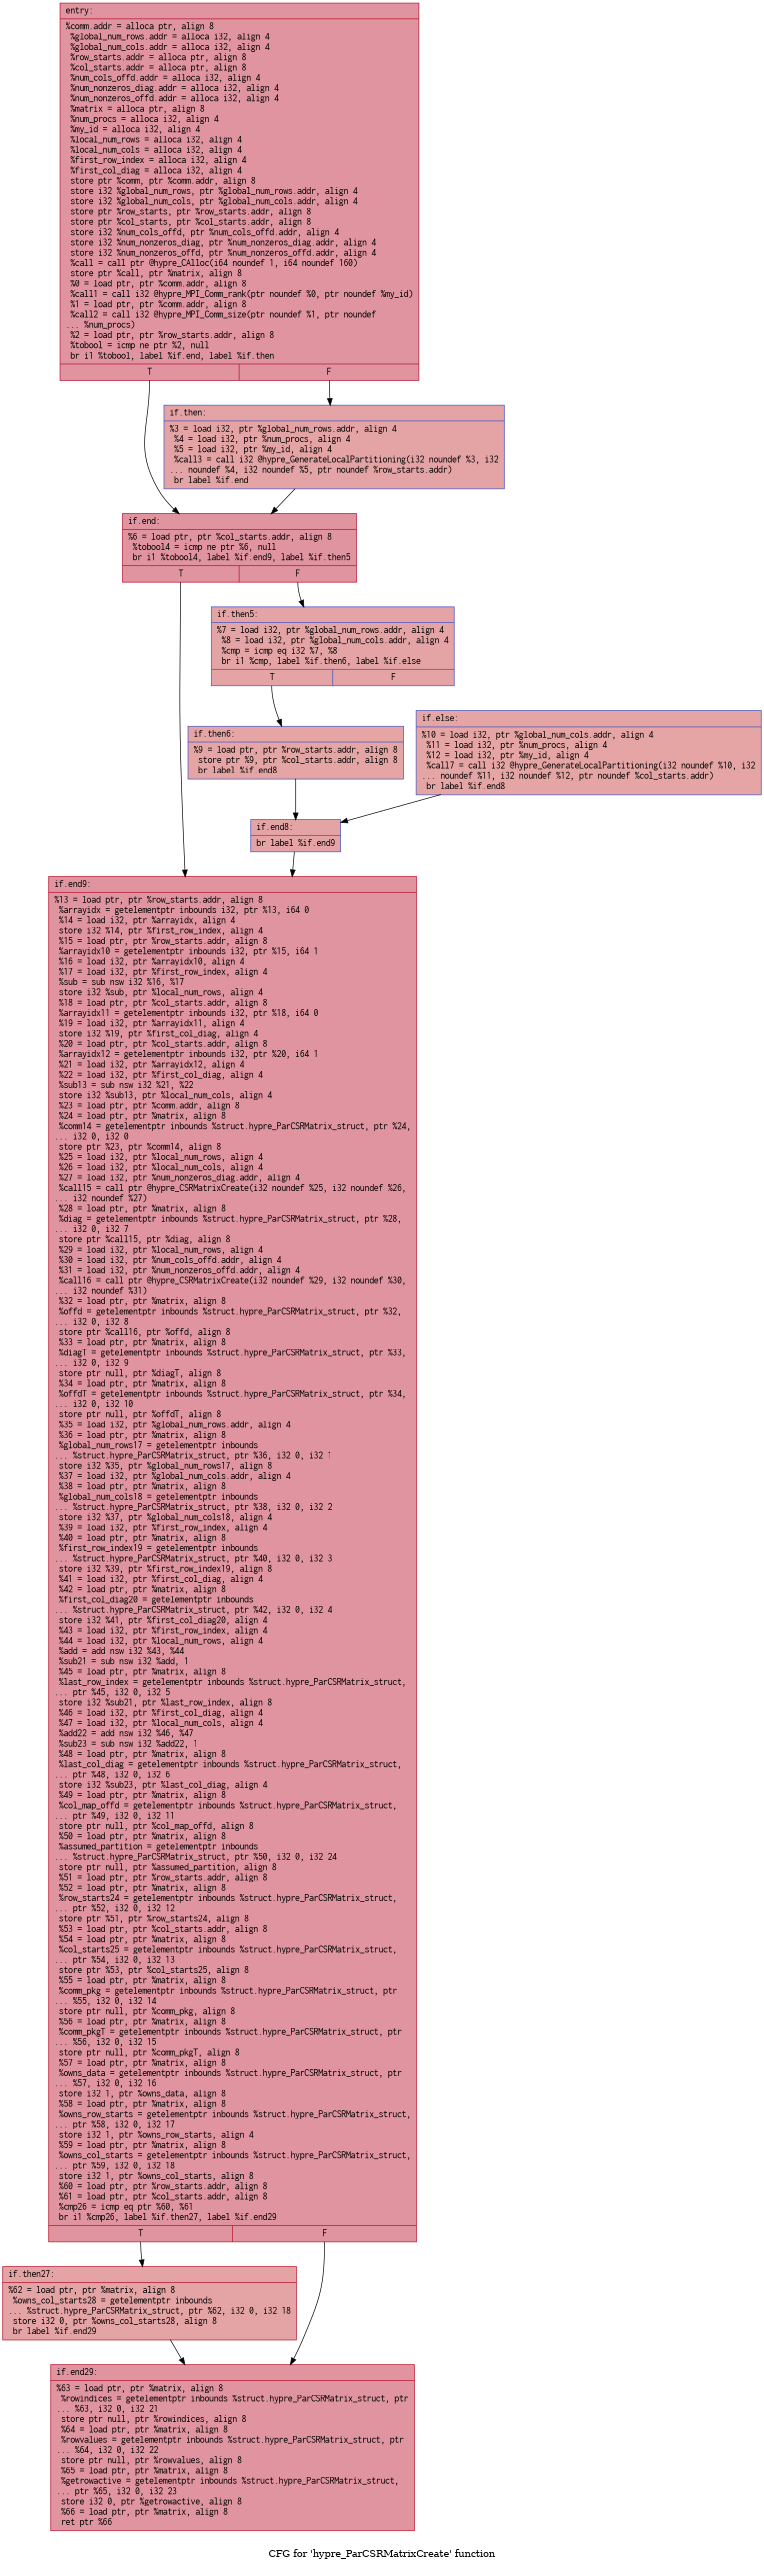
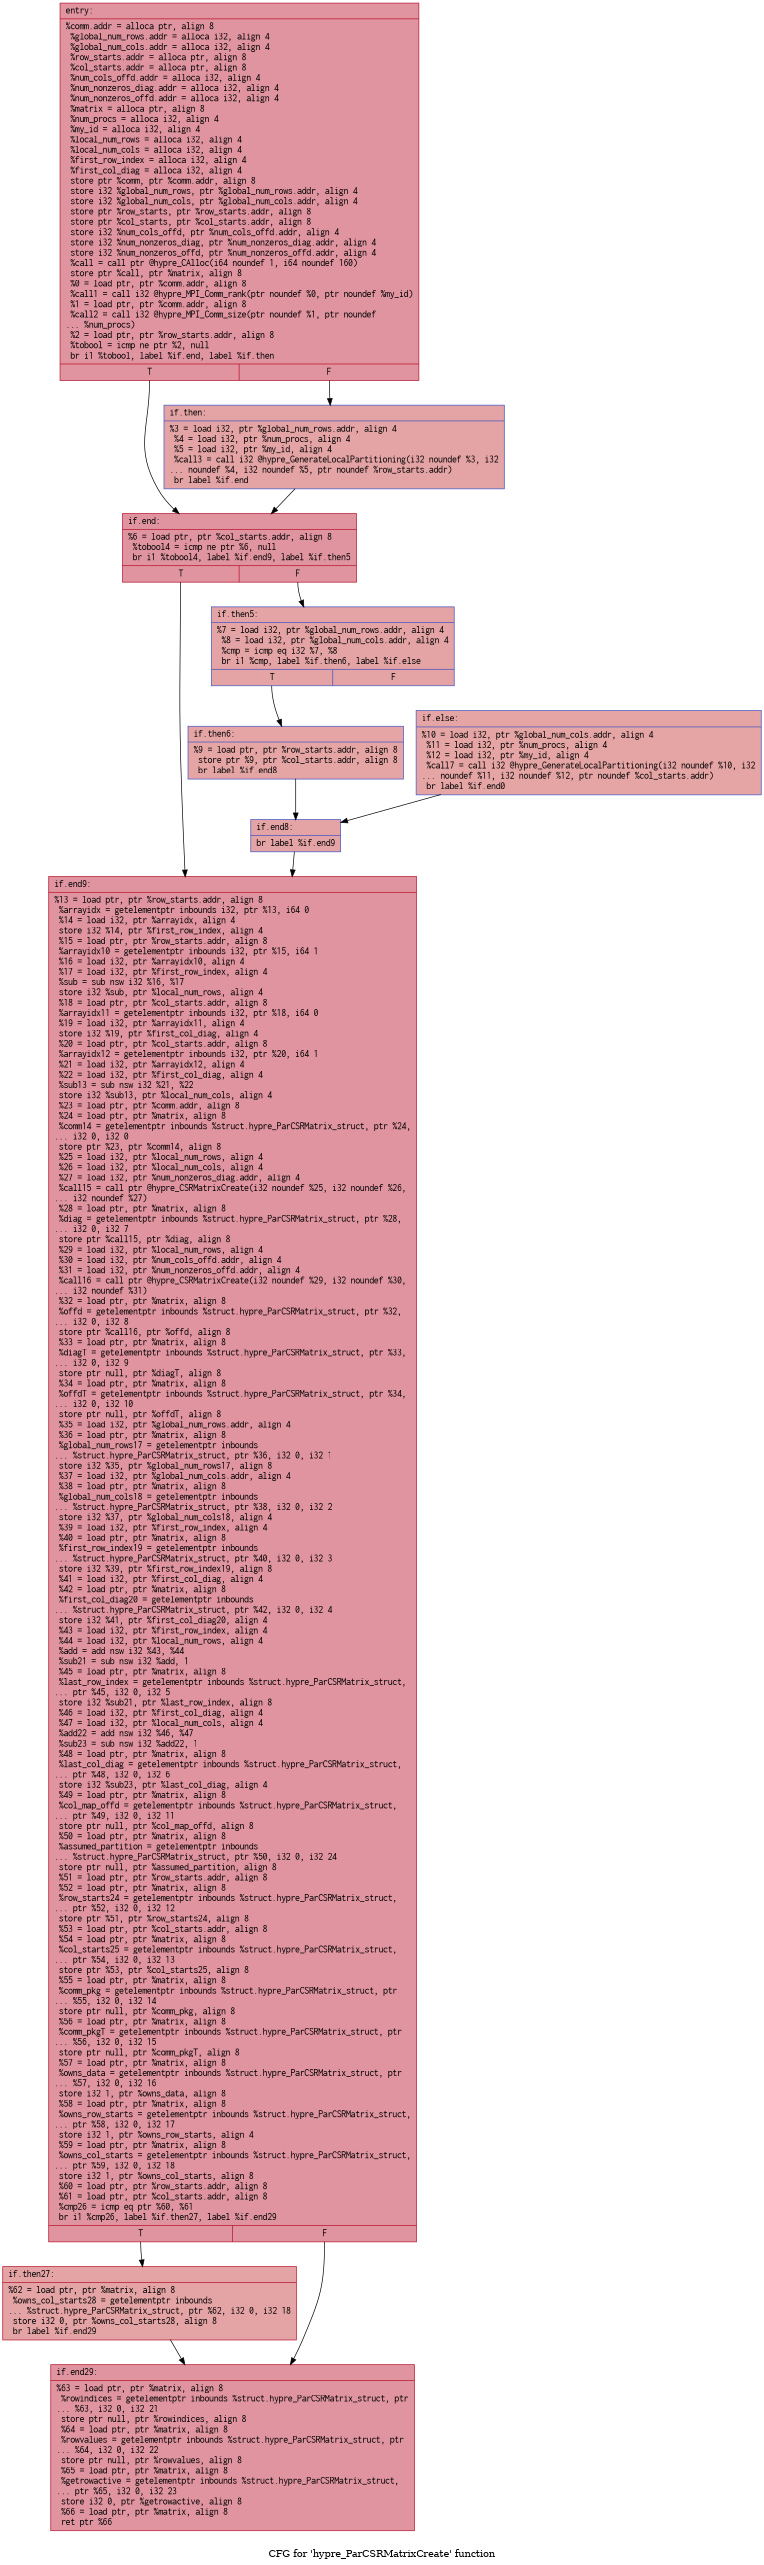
node "if.else:": text "br label %if.end8" -> "br label %if.end0"
